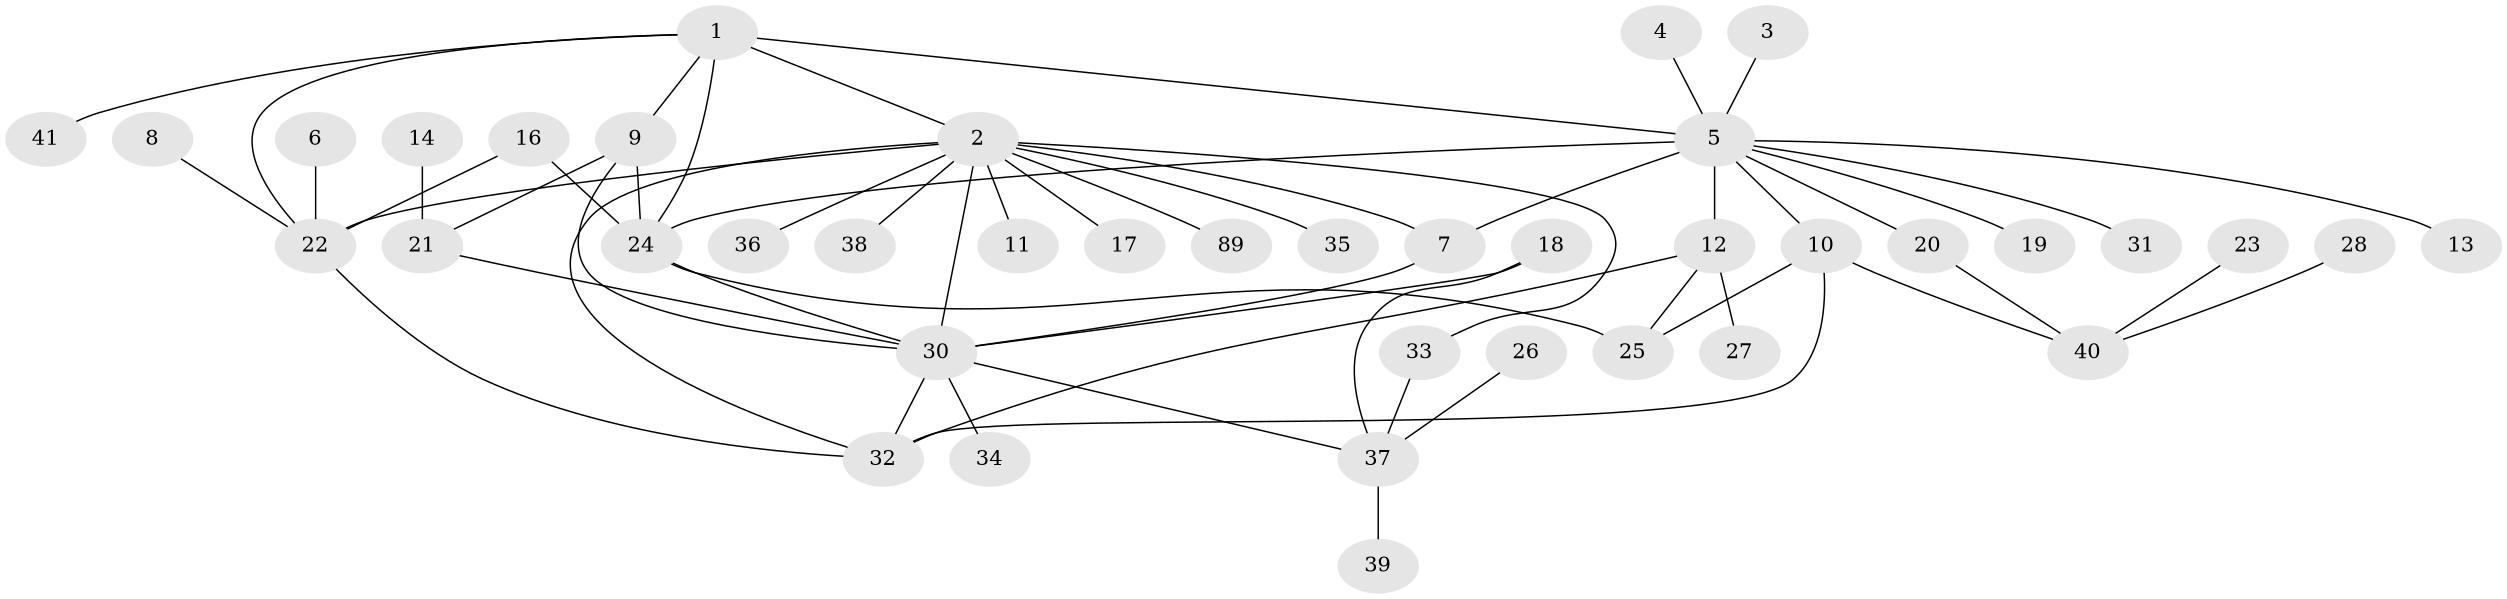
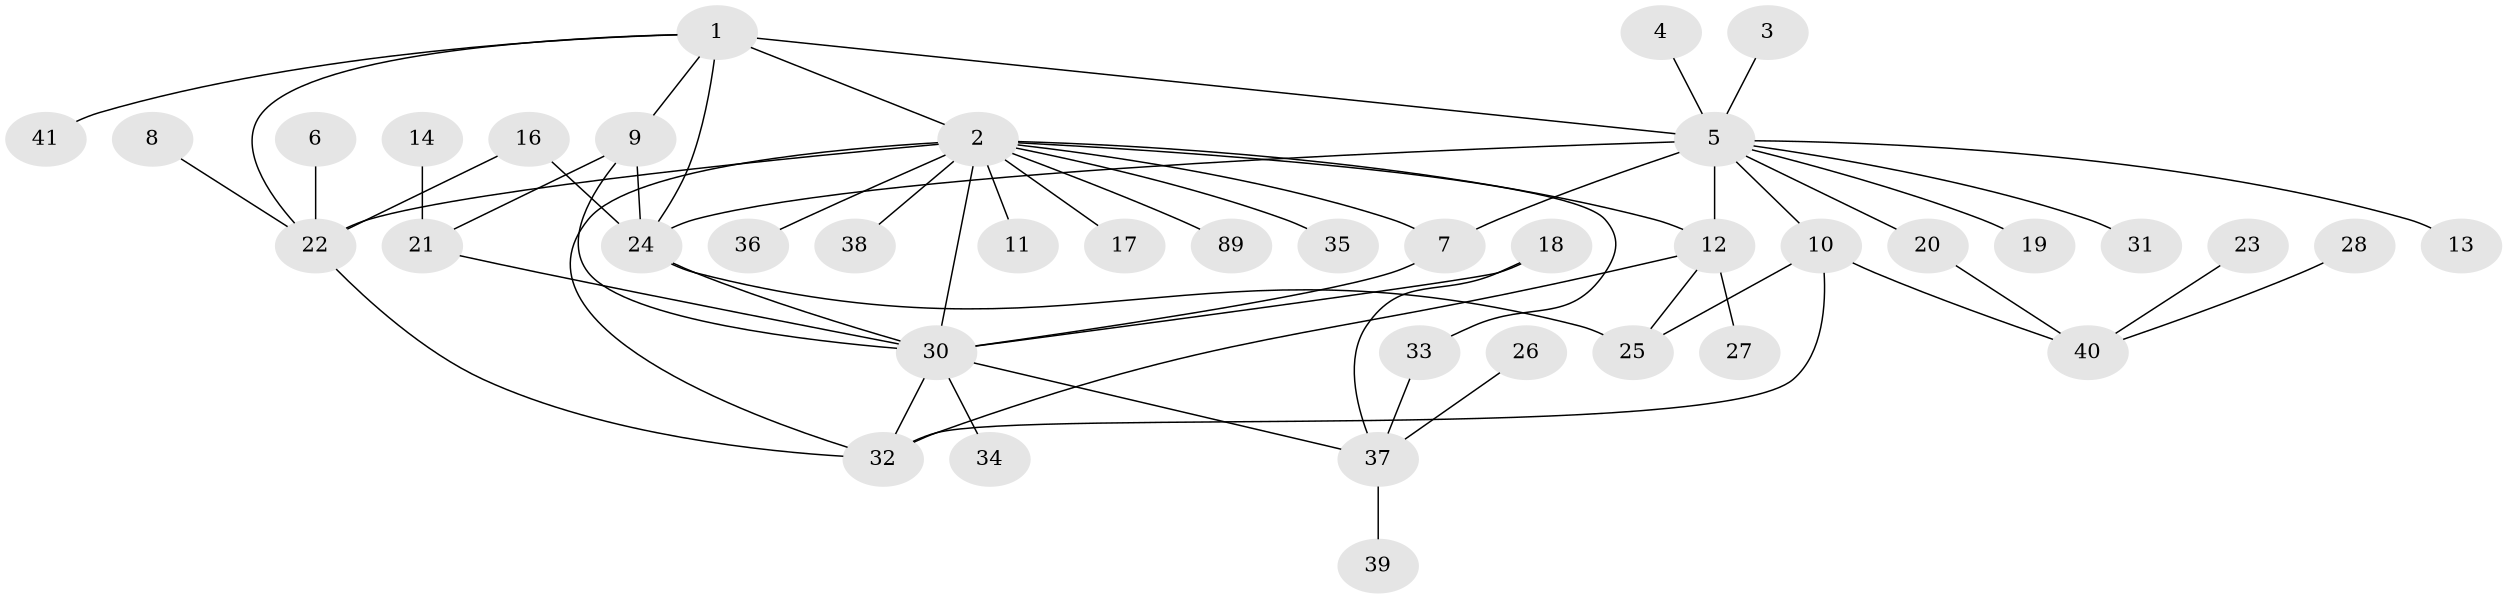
edge "2" -- "12": added
